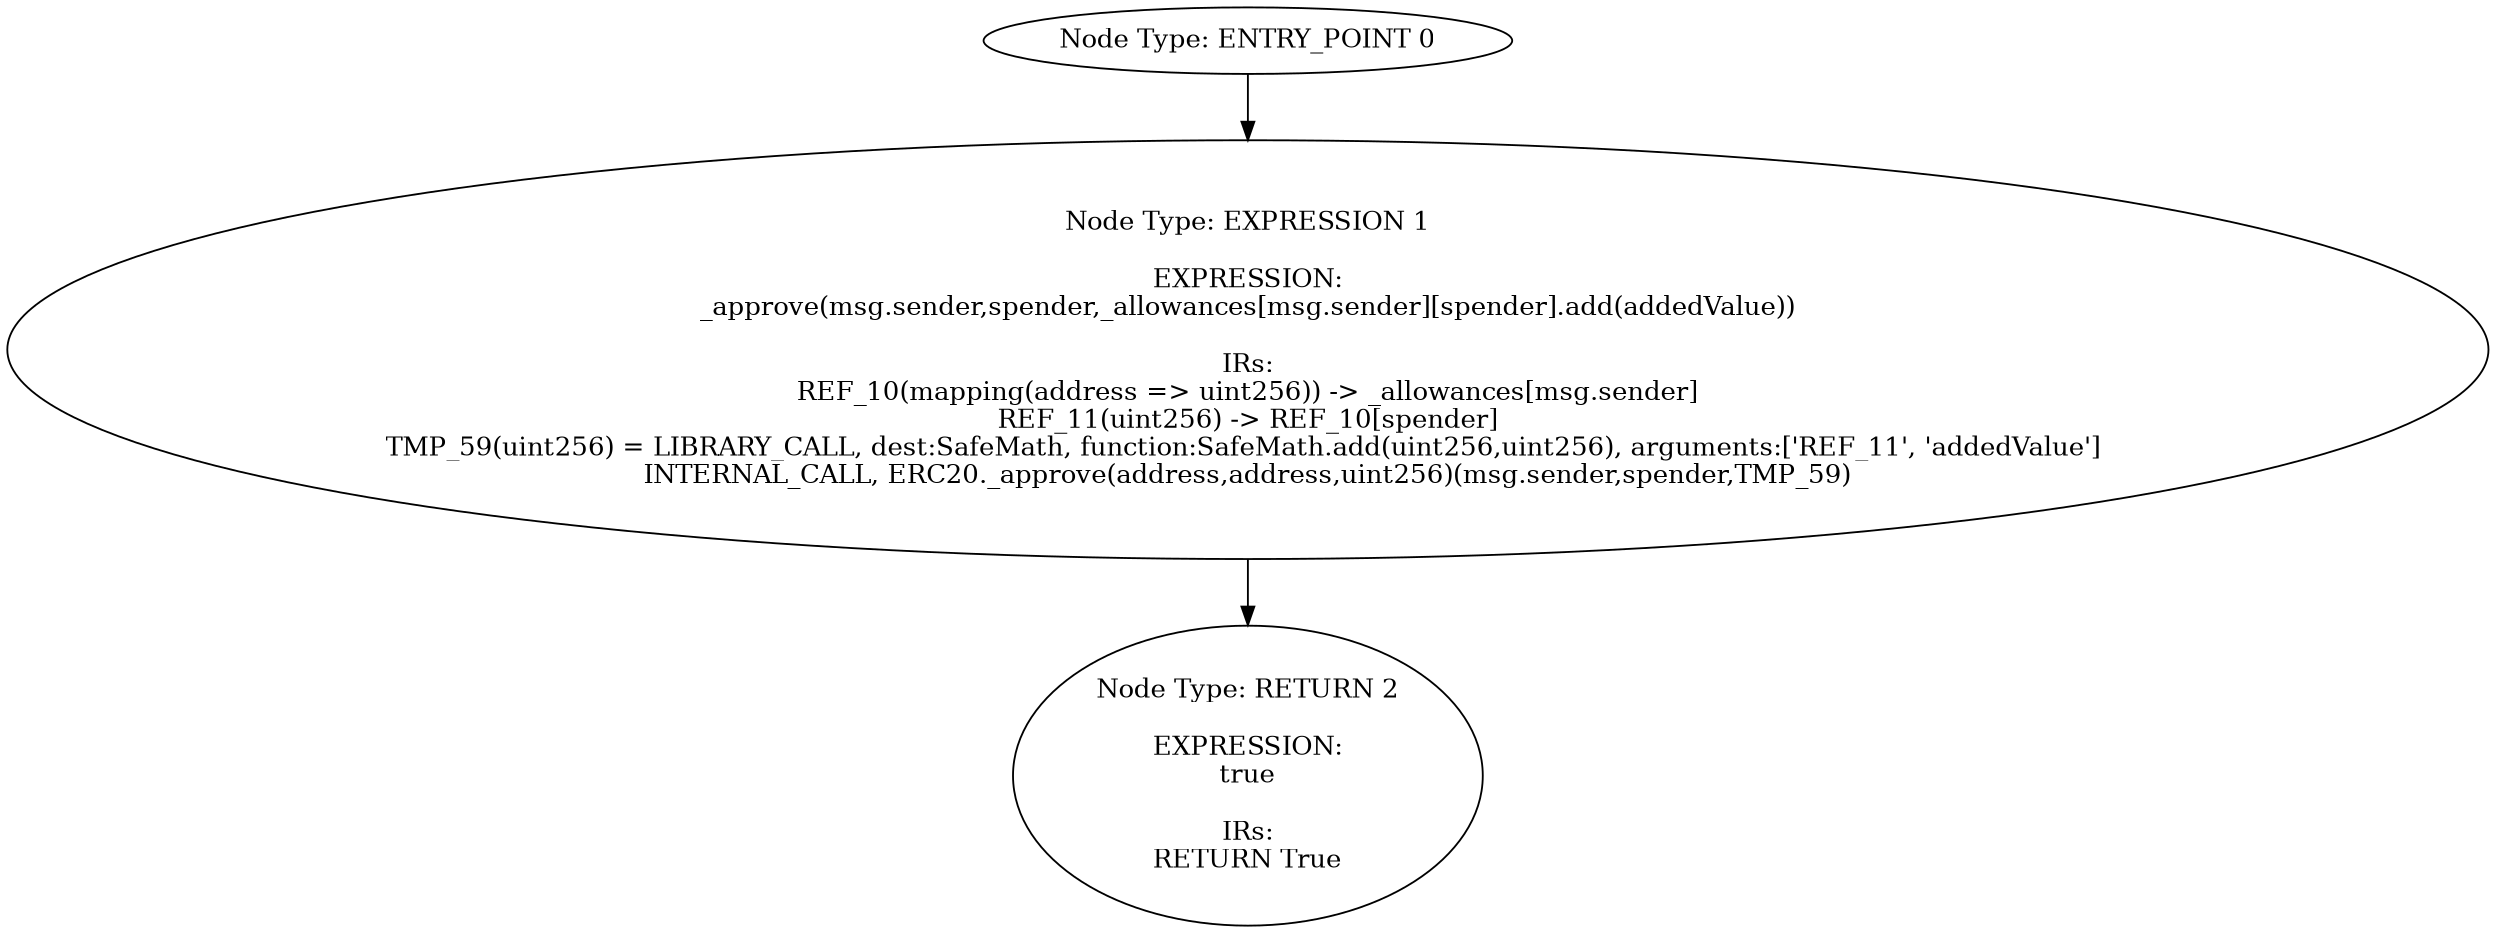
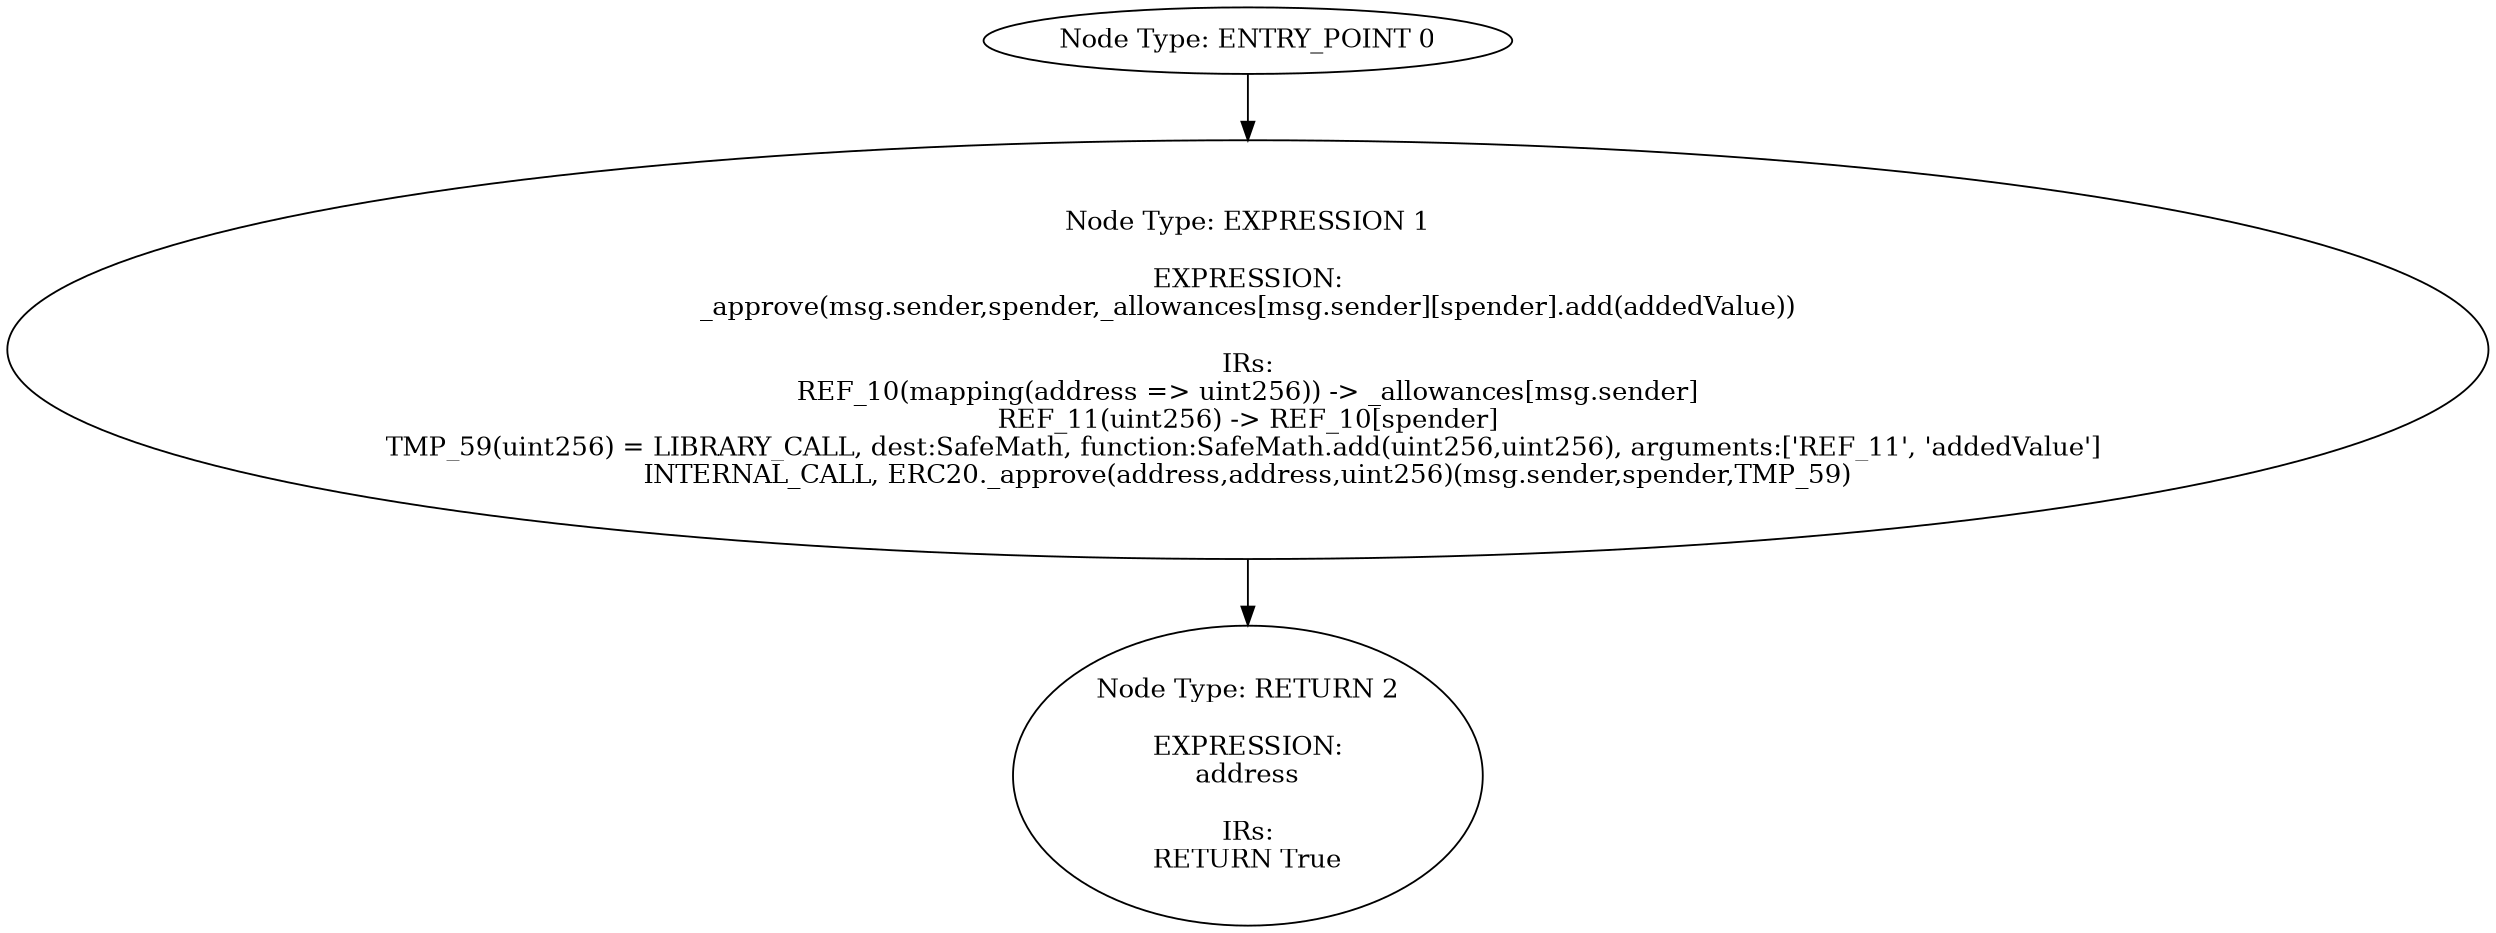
node "Node Type: RETURN 2 EXPRESSION: true IRs: RETURN True": label "Node Type: RETURN 2 EXPRESSION: true IRs: RETURN True" -> "Node Type: RETURN 2 EXPRESSION: address IRs: RETURN True"
